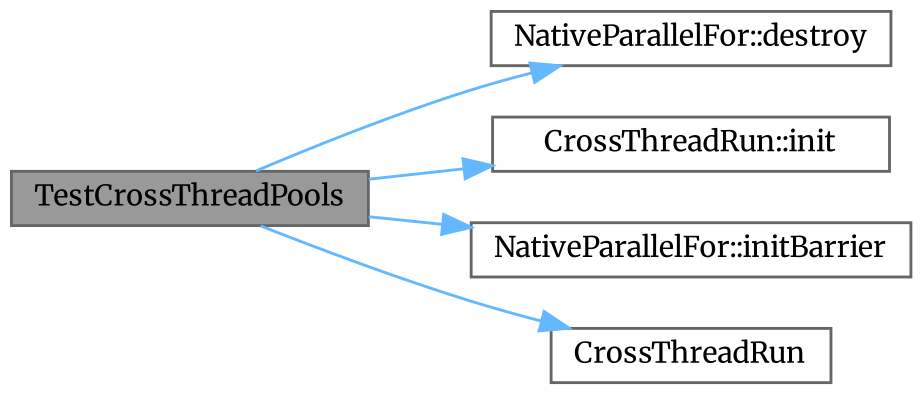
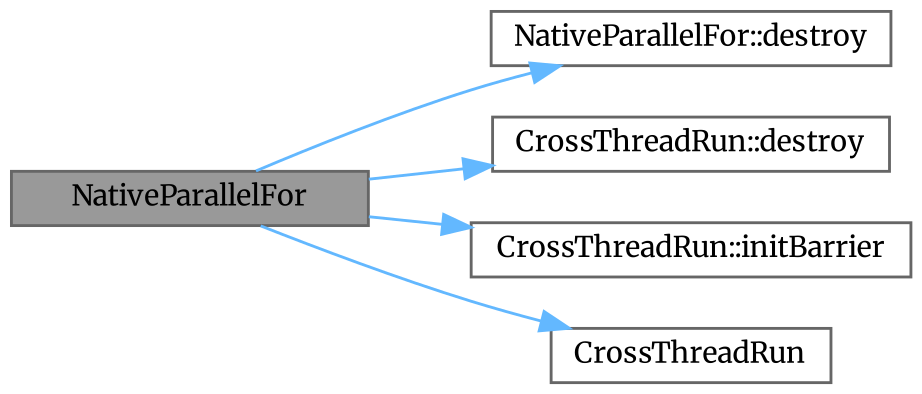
node "CrossThreadRun::init": label "CrossThreadRun::init" -> "CrossThreadRun::destroy"
node "TestCrossThreadPools": label "TestCrossThreadPools" -> "NativeParallelFor"
node "NativeParallelFor::initBarrier": label "NativeParallelFor::initBarrier" -> "CrossThreadRun::initBarrier"
